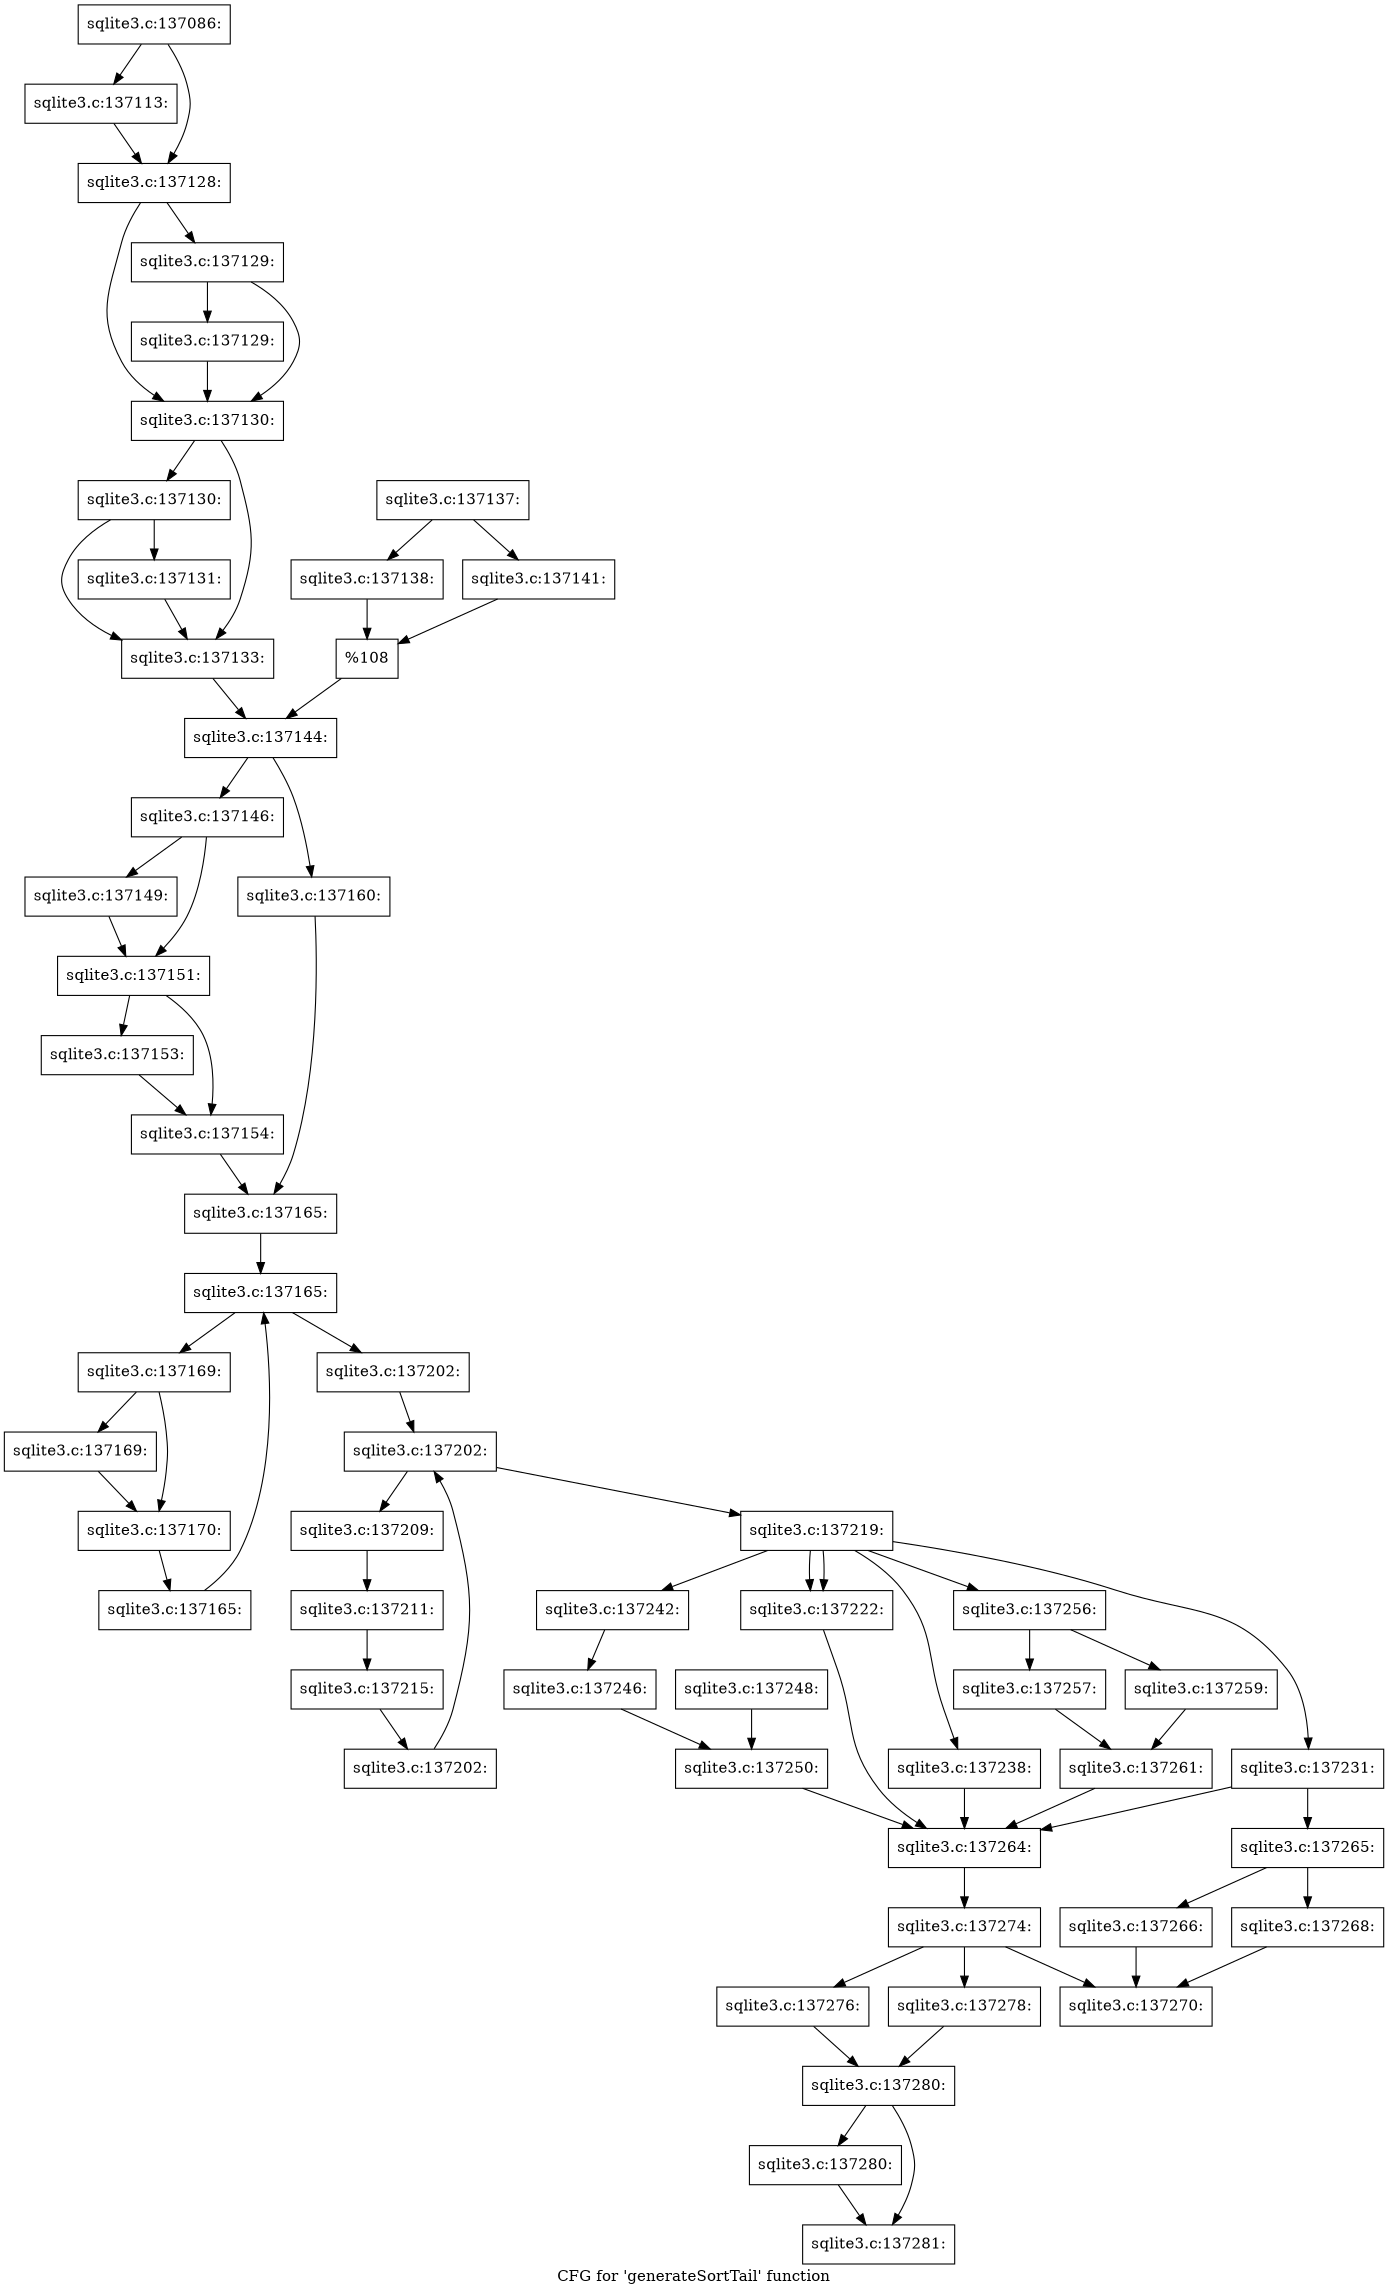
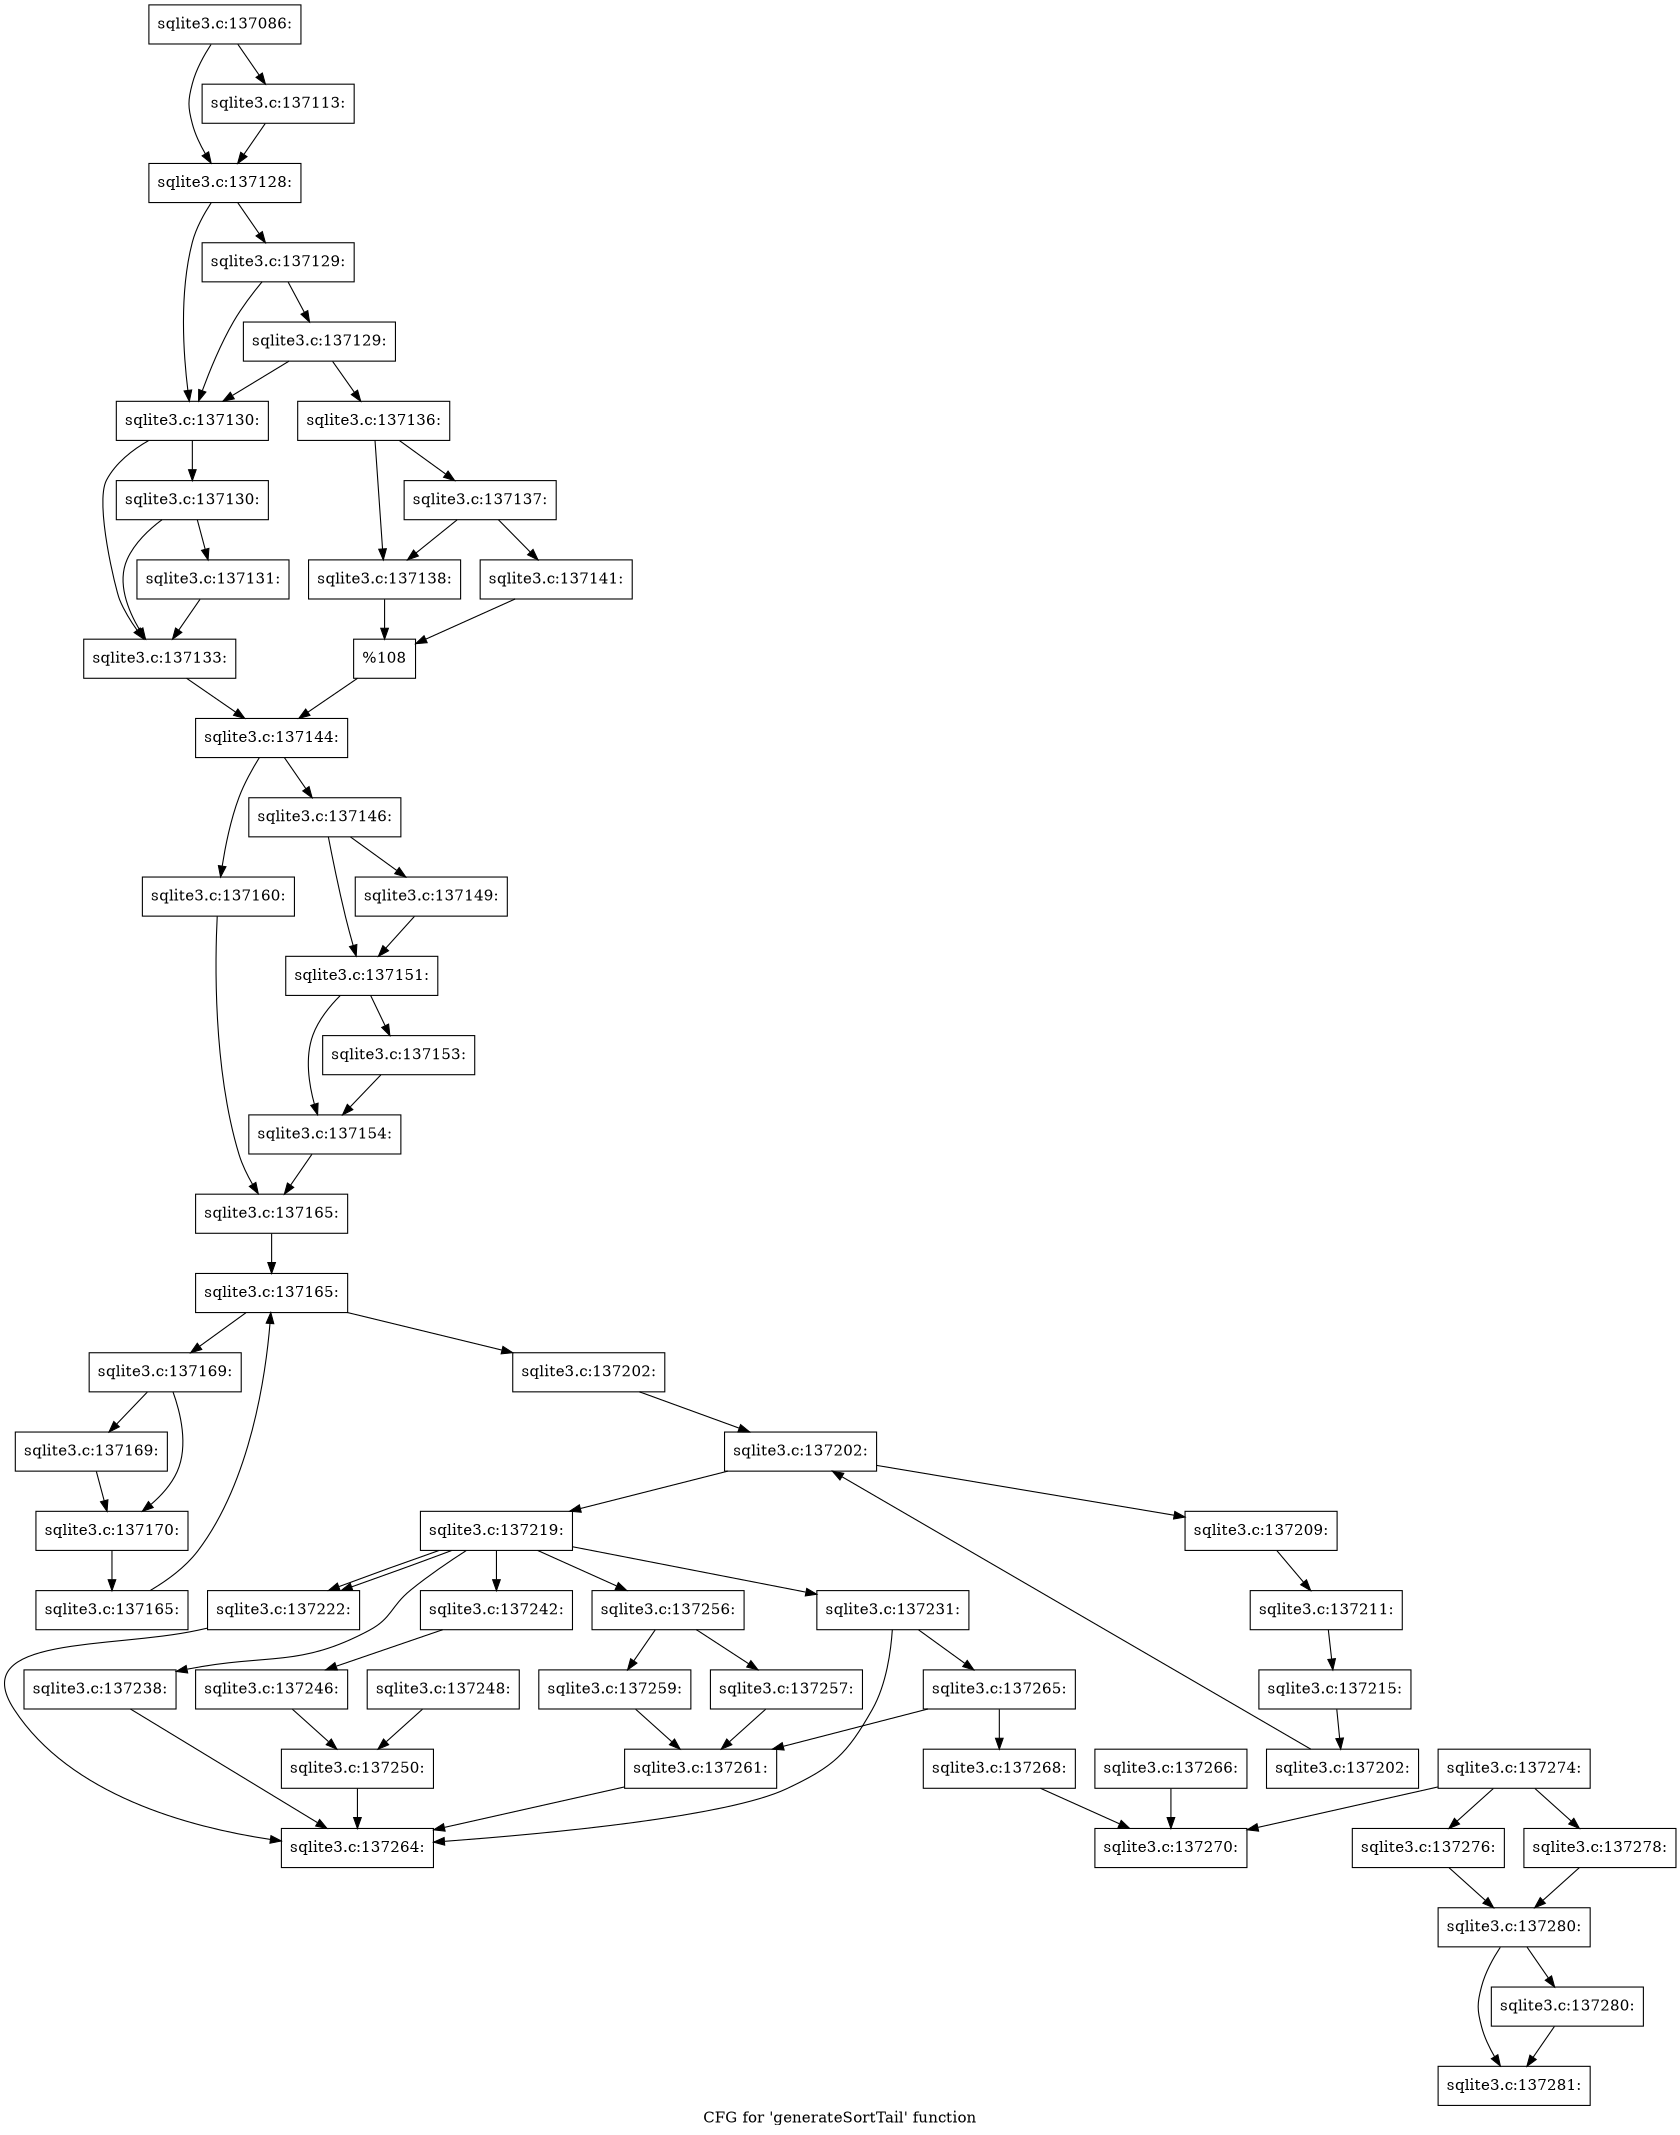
node "sqlite3.c:137136:": added
edge "sqlite3.c:137264:" -> "sqlite3.c:137274:": removed
edge "sqlite3.c:137265:" -> "sqlite3.c:137266:": now "sqlite3.c:137265:" -> "sqlite3.c:137261:"
